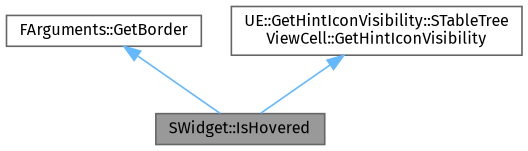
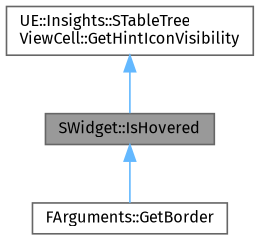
node "UE::GetHintIconVisibility::STableTree ViewCell::GetHintIconVisibility": label "UE::GetHintIconVisibility::STableTree ViewCell::GetHintIconVisibility" -> "UE::Insights::STableTree ViewCell::GetHintIconVisibility"
edge "SWidget::IsHovered" -> "FArguments::GetBorder": reversed
